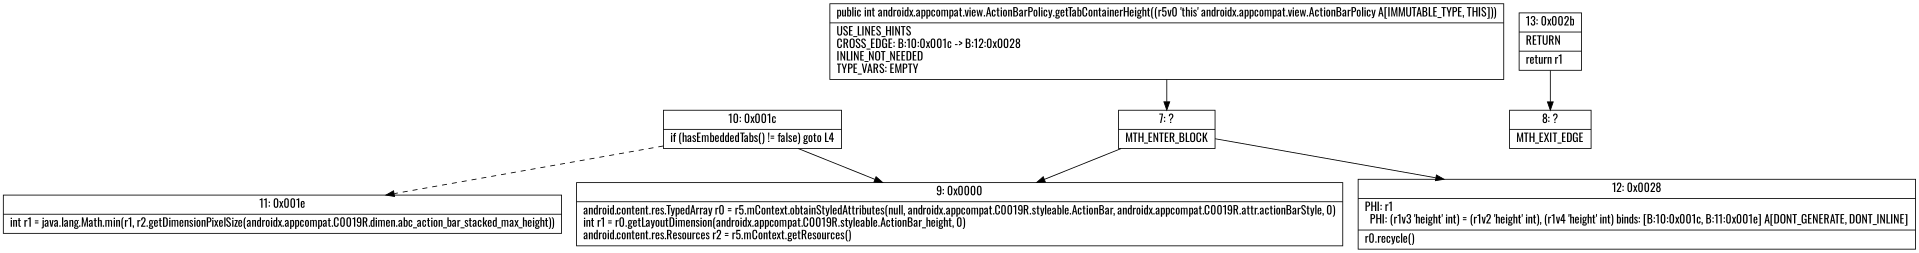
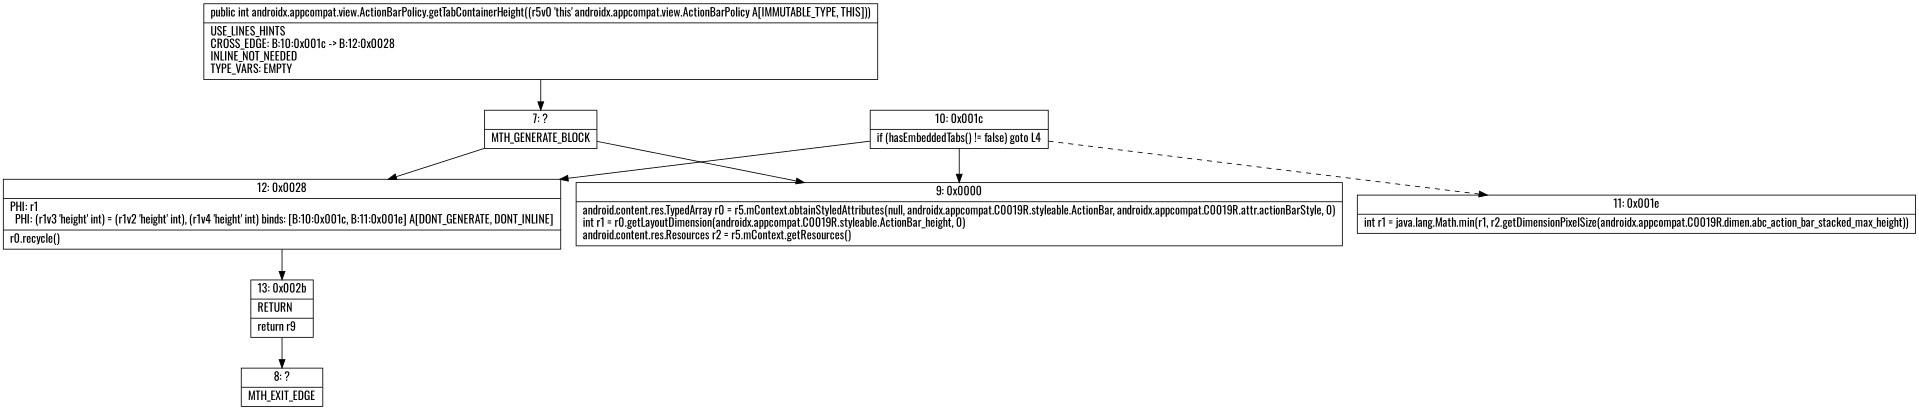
node "13: 0x002b": text "return r1" -> "return r9"
node "7: ?": text "MTH_ENTER_BLOCK" -> "MTH_GENERATE_BLOCK"
edge "10: 0x001c" -> "12: 0x0028": added
edge "12: 0x0028" -> "13: 0x002b": added
